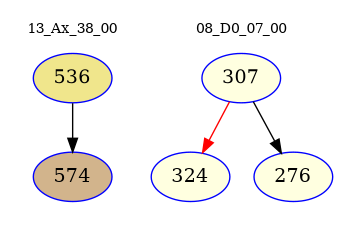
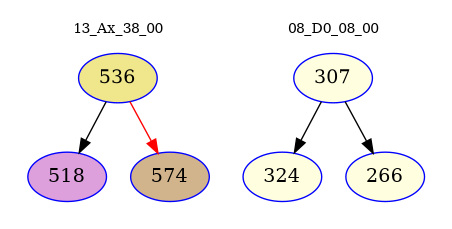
cluster "08_D0_07_00": label "08_D0_07_00" -> "08_D0_08_00"
edge "536" -> "574": color black -> red
edge "307" -> "324": color red -> black
node "518": added
node "276": label "276" -> "266"
